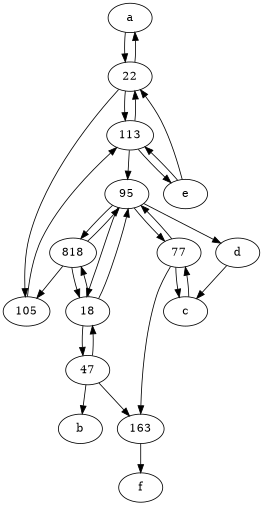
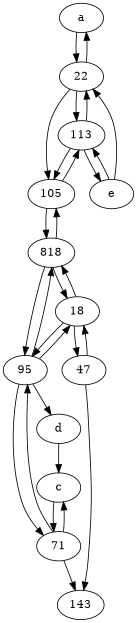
edge "113" -> "95": now "113" -> "105"
edge "105" -> "818": added
node "77": label "77" -> "71"
node "b": removed
node "163": label "163" -> "143"
node "f": removed
